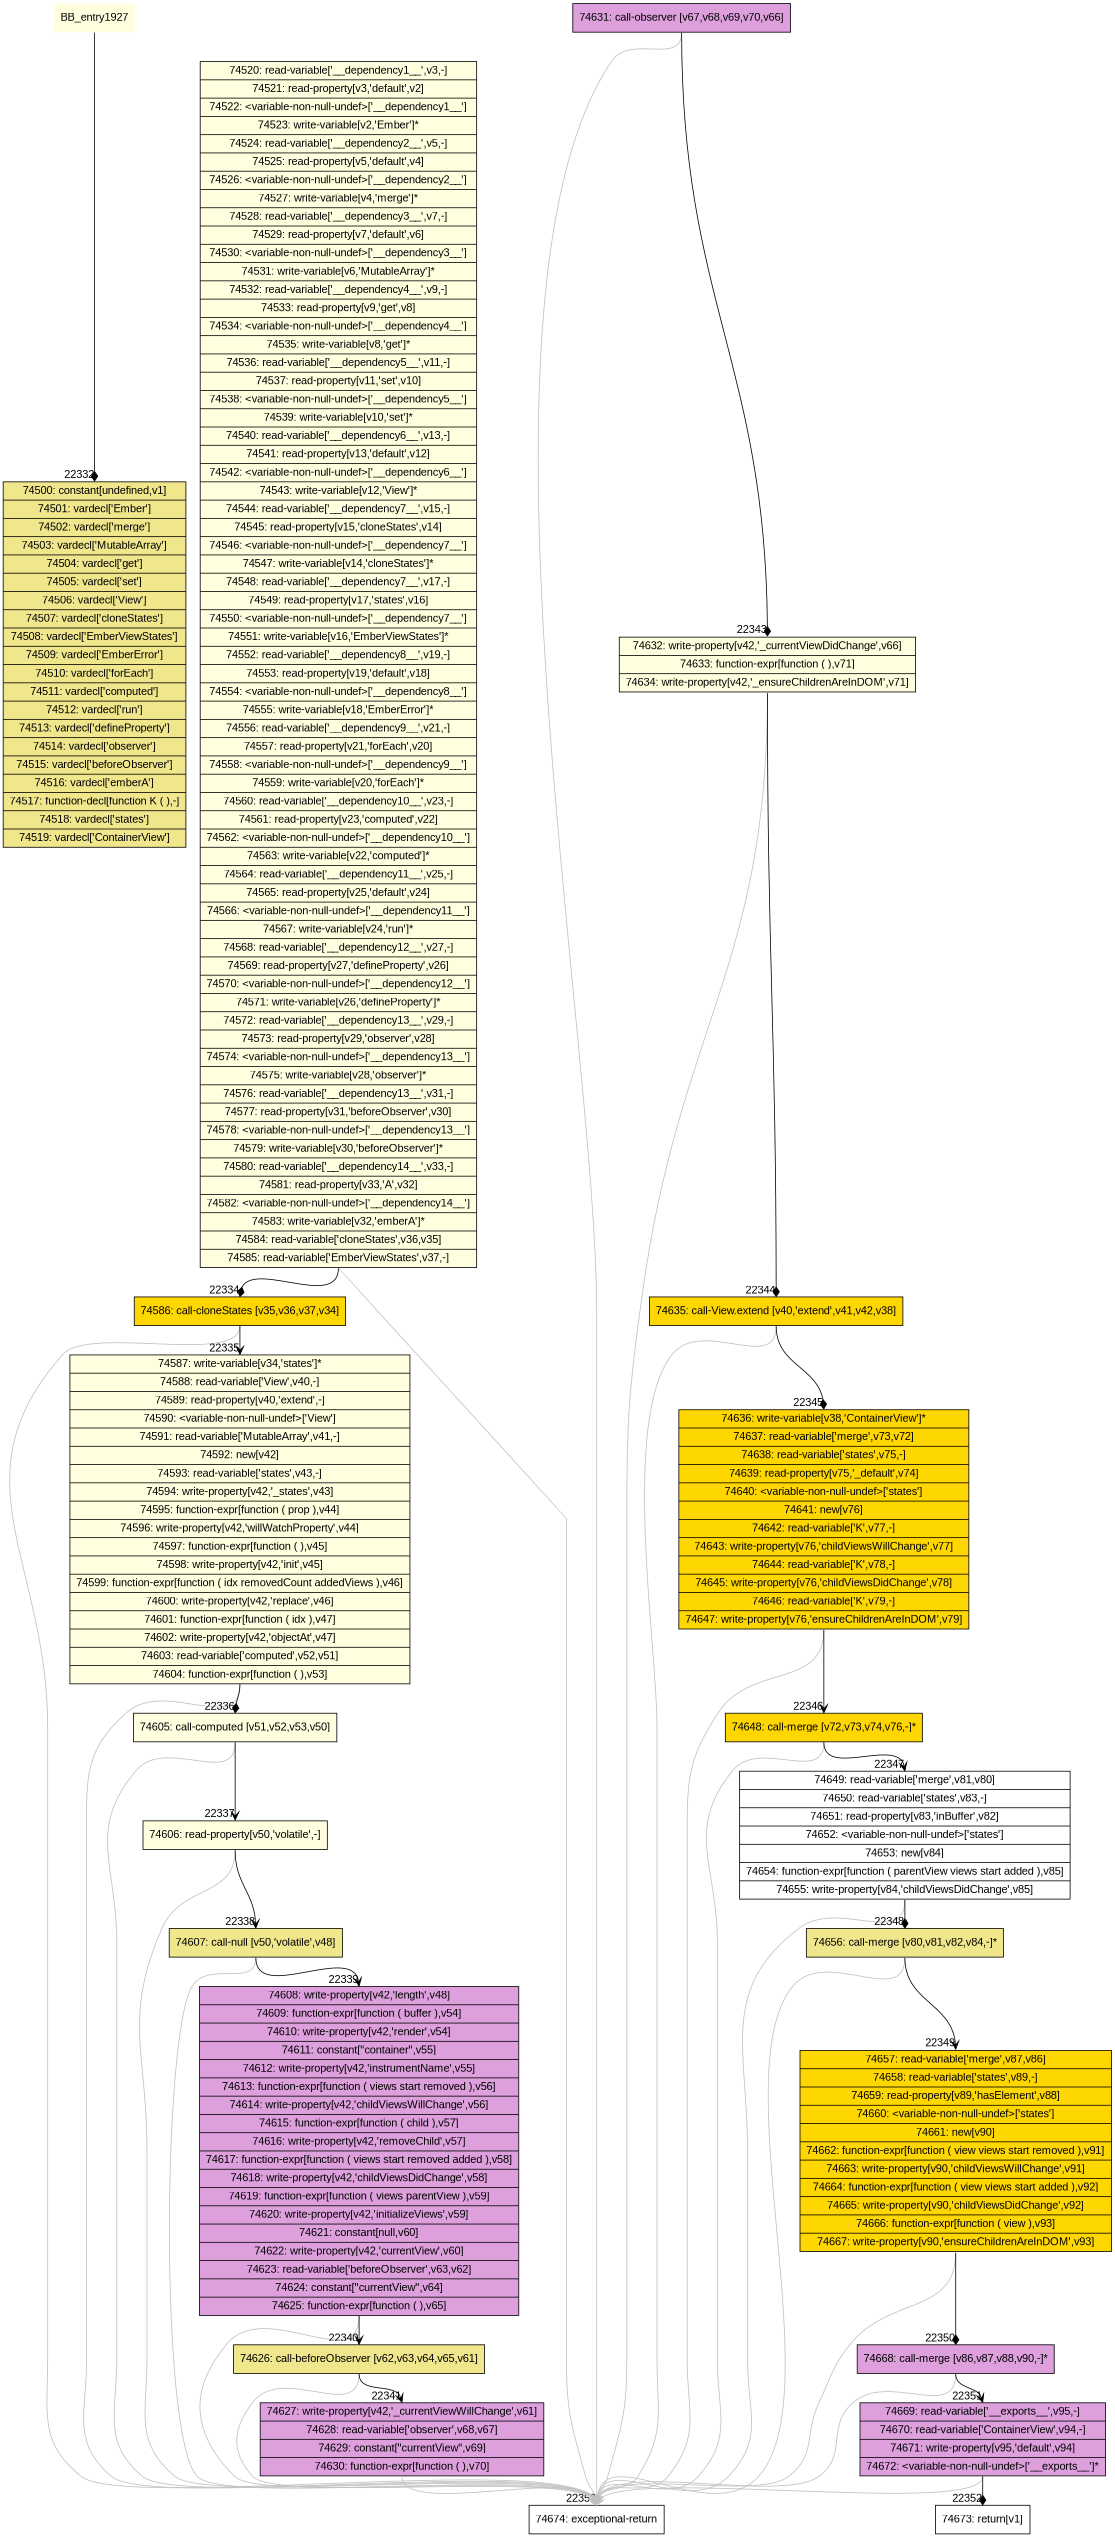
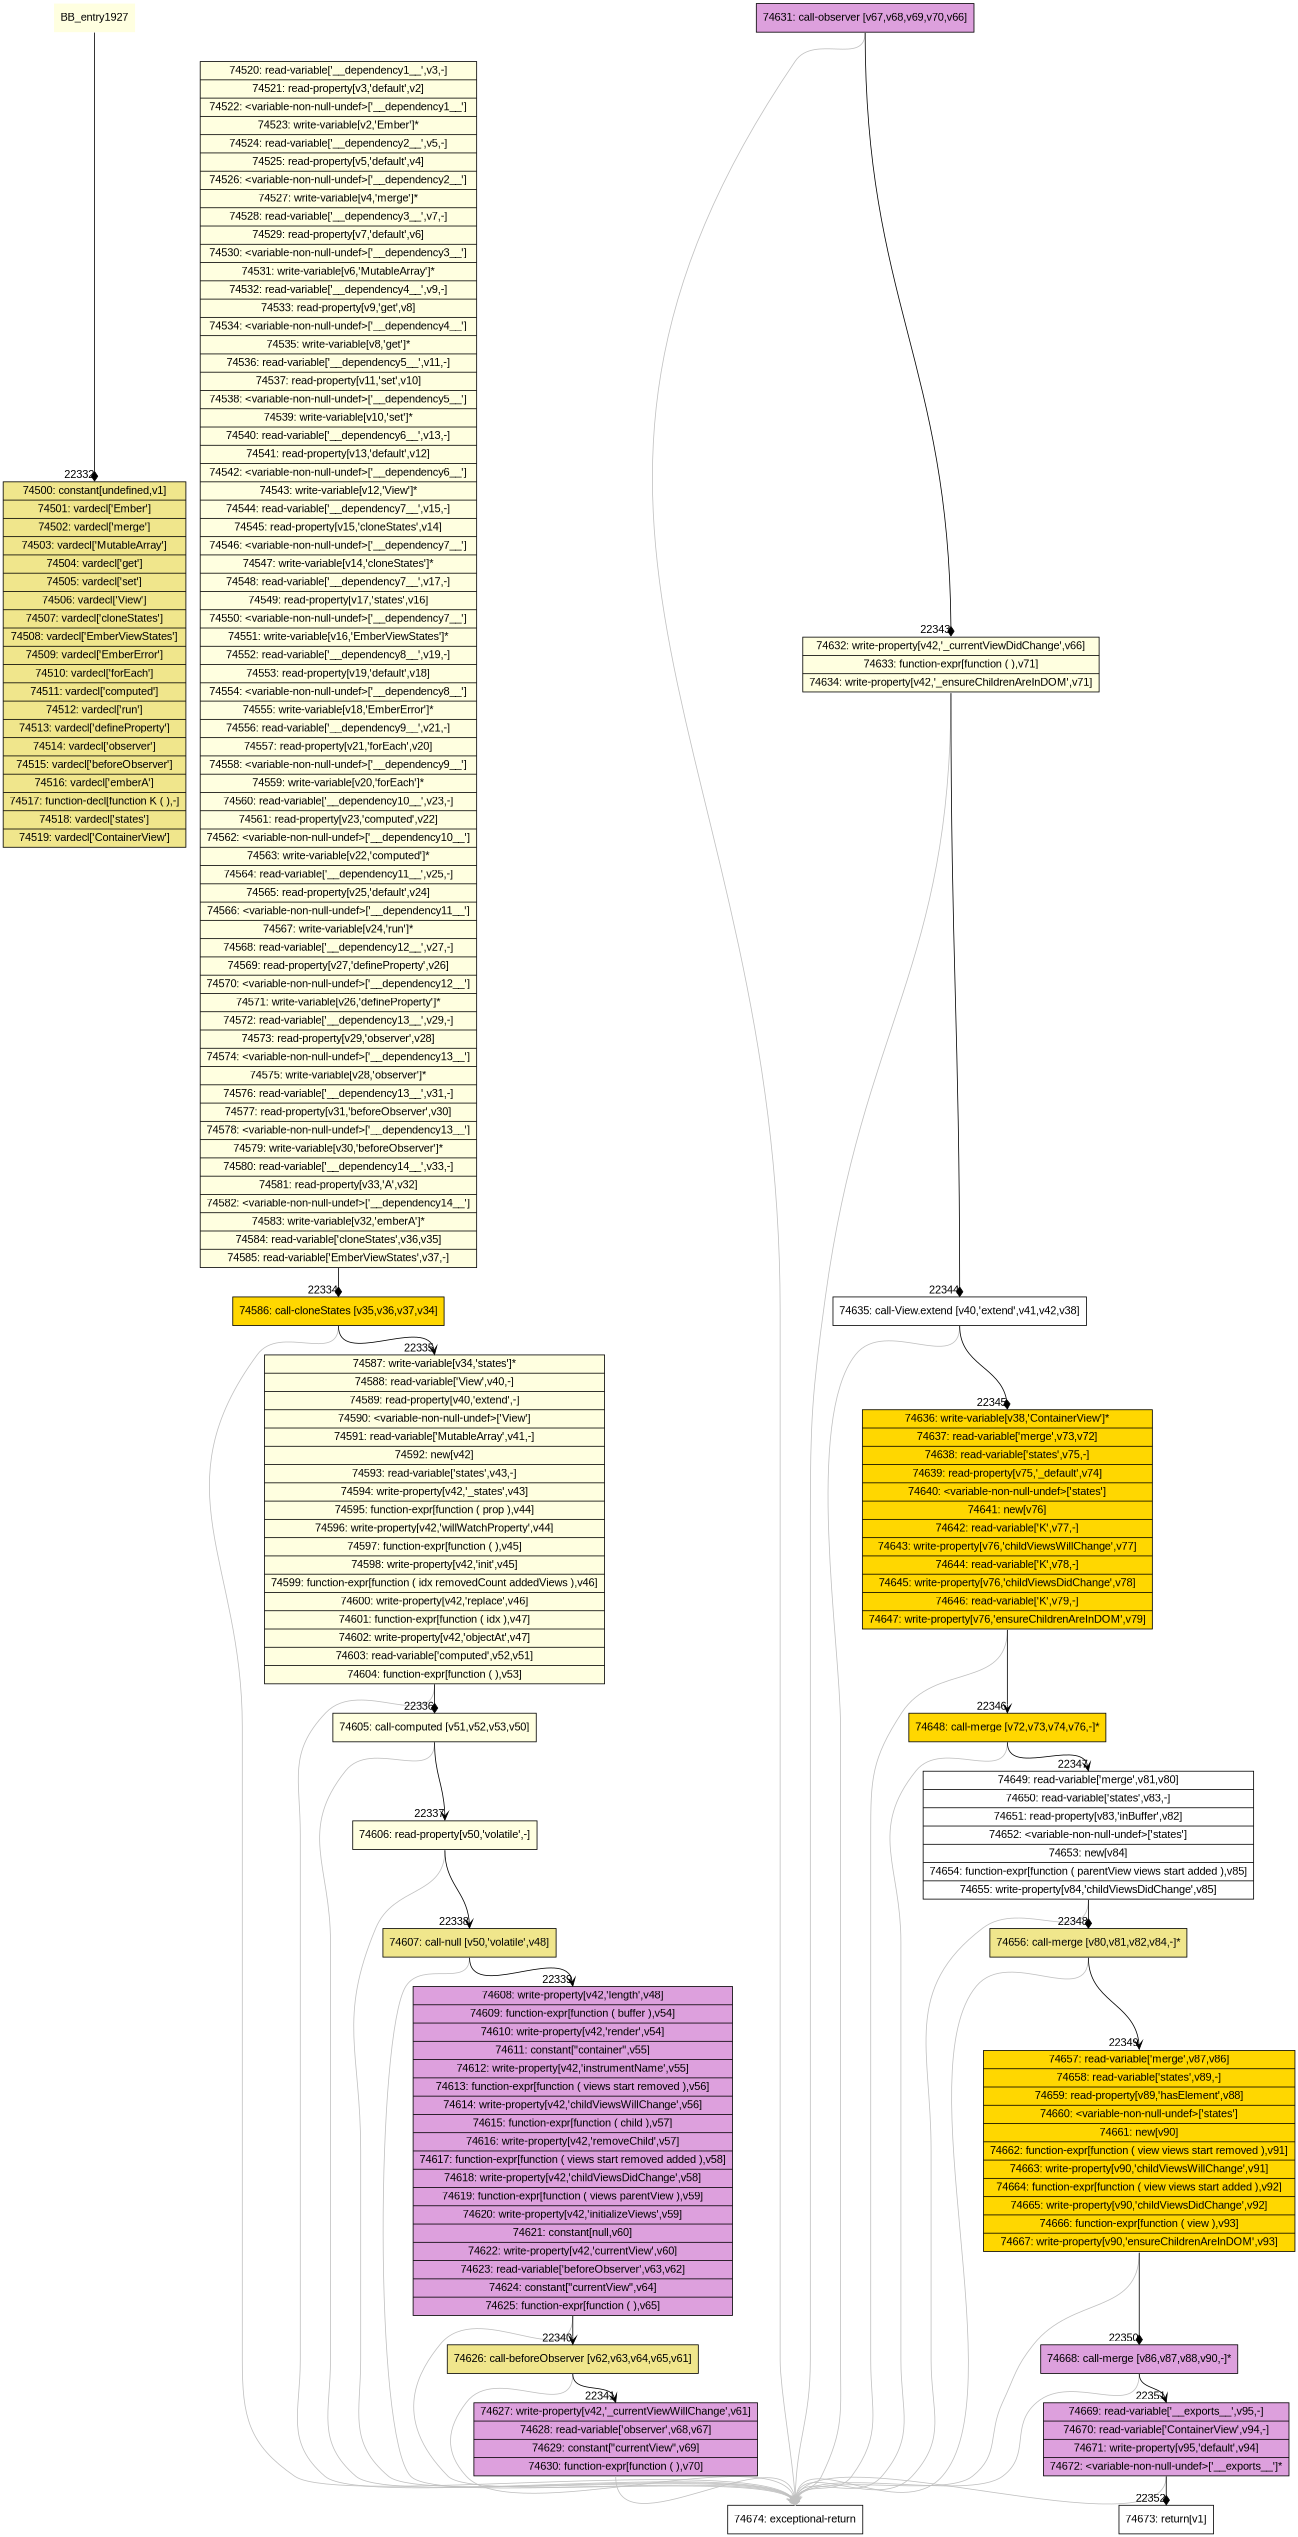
node "74635: call-View.extend [v40,'extend',v41,v42,v38]": fillcolor gold -> white
edge "74520: read-variable['__dependency1__',v3,-]" -> "74674: exceptional-return": removed
